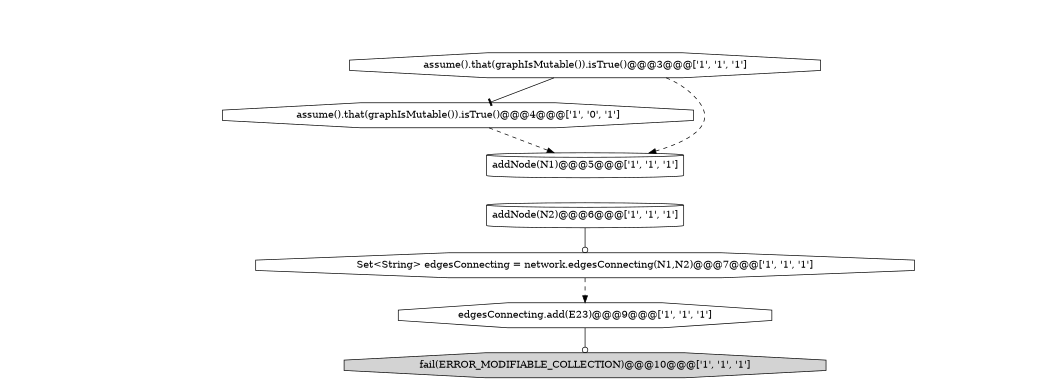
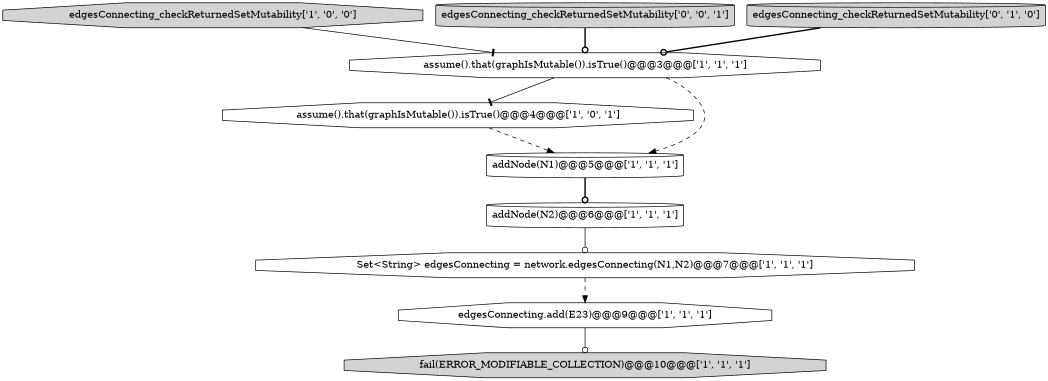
node "edgesConnecting_checkReturnedSetMutability['1', '0', '0']": added
node "edgesConnecting_checkReturnedSetMutability['0', '0', '1']": added
node "edgesConnecting_checkReturnedSetMutability['0', '1', '0']": added
edge "addNode(N1)@@@5@@@['1', '1', '1']" -> "addNode(N2)@@@6@@@['1', '1', '1']": added
